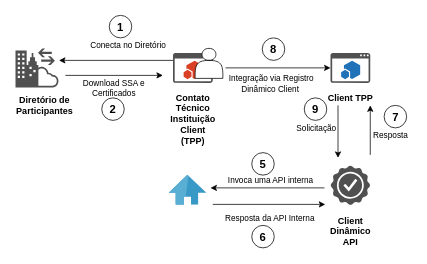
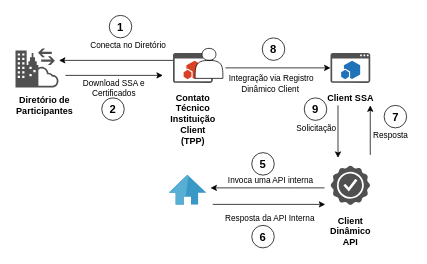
node "Client TPP": label "Client TPP" -> "Client SSA"
